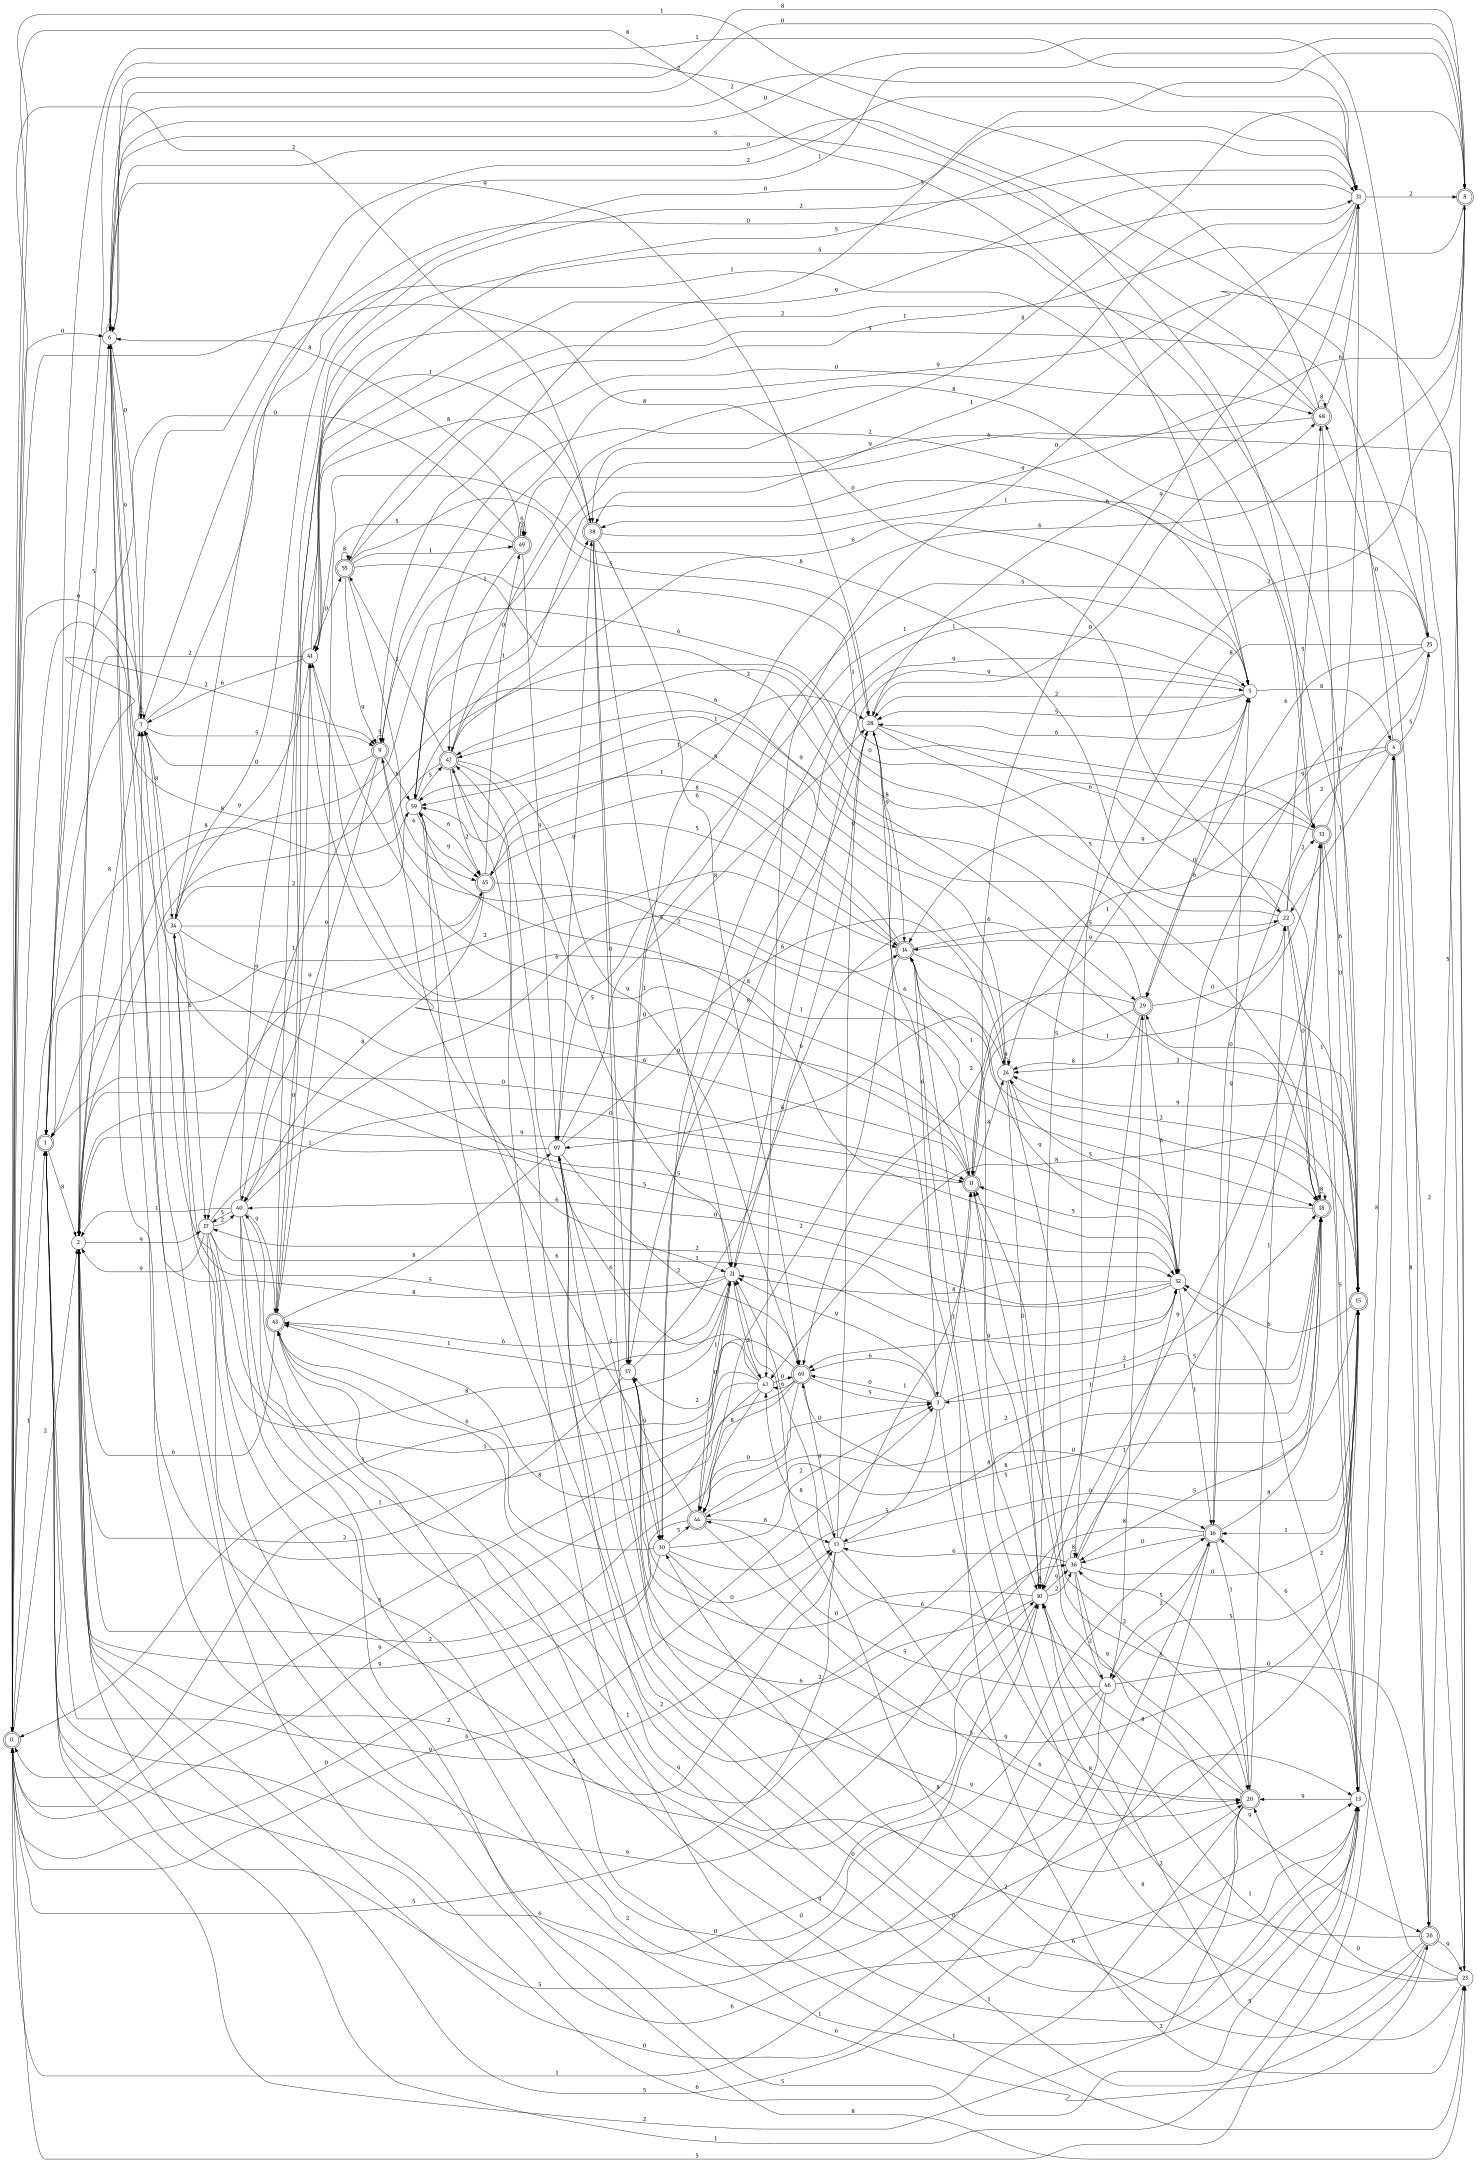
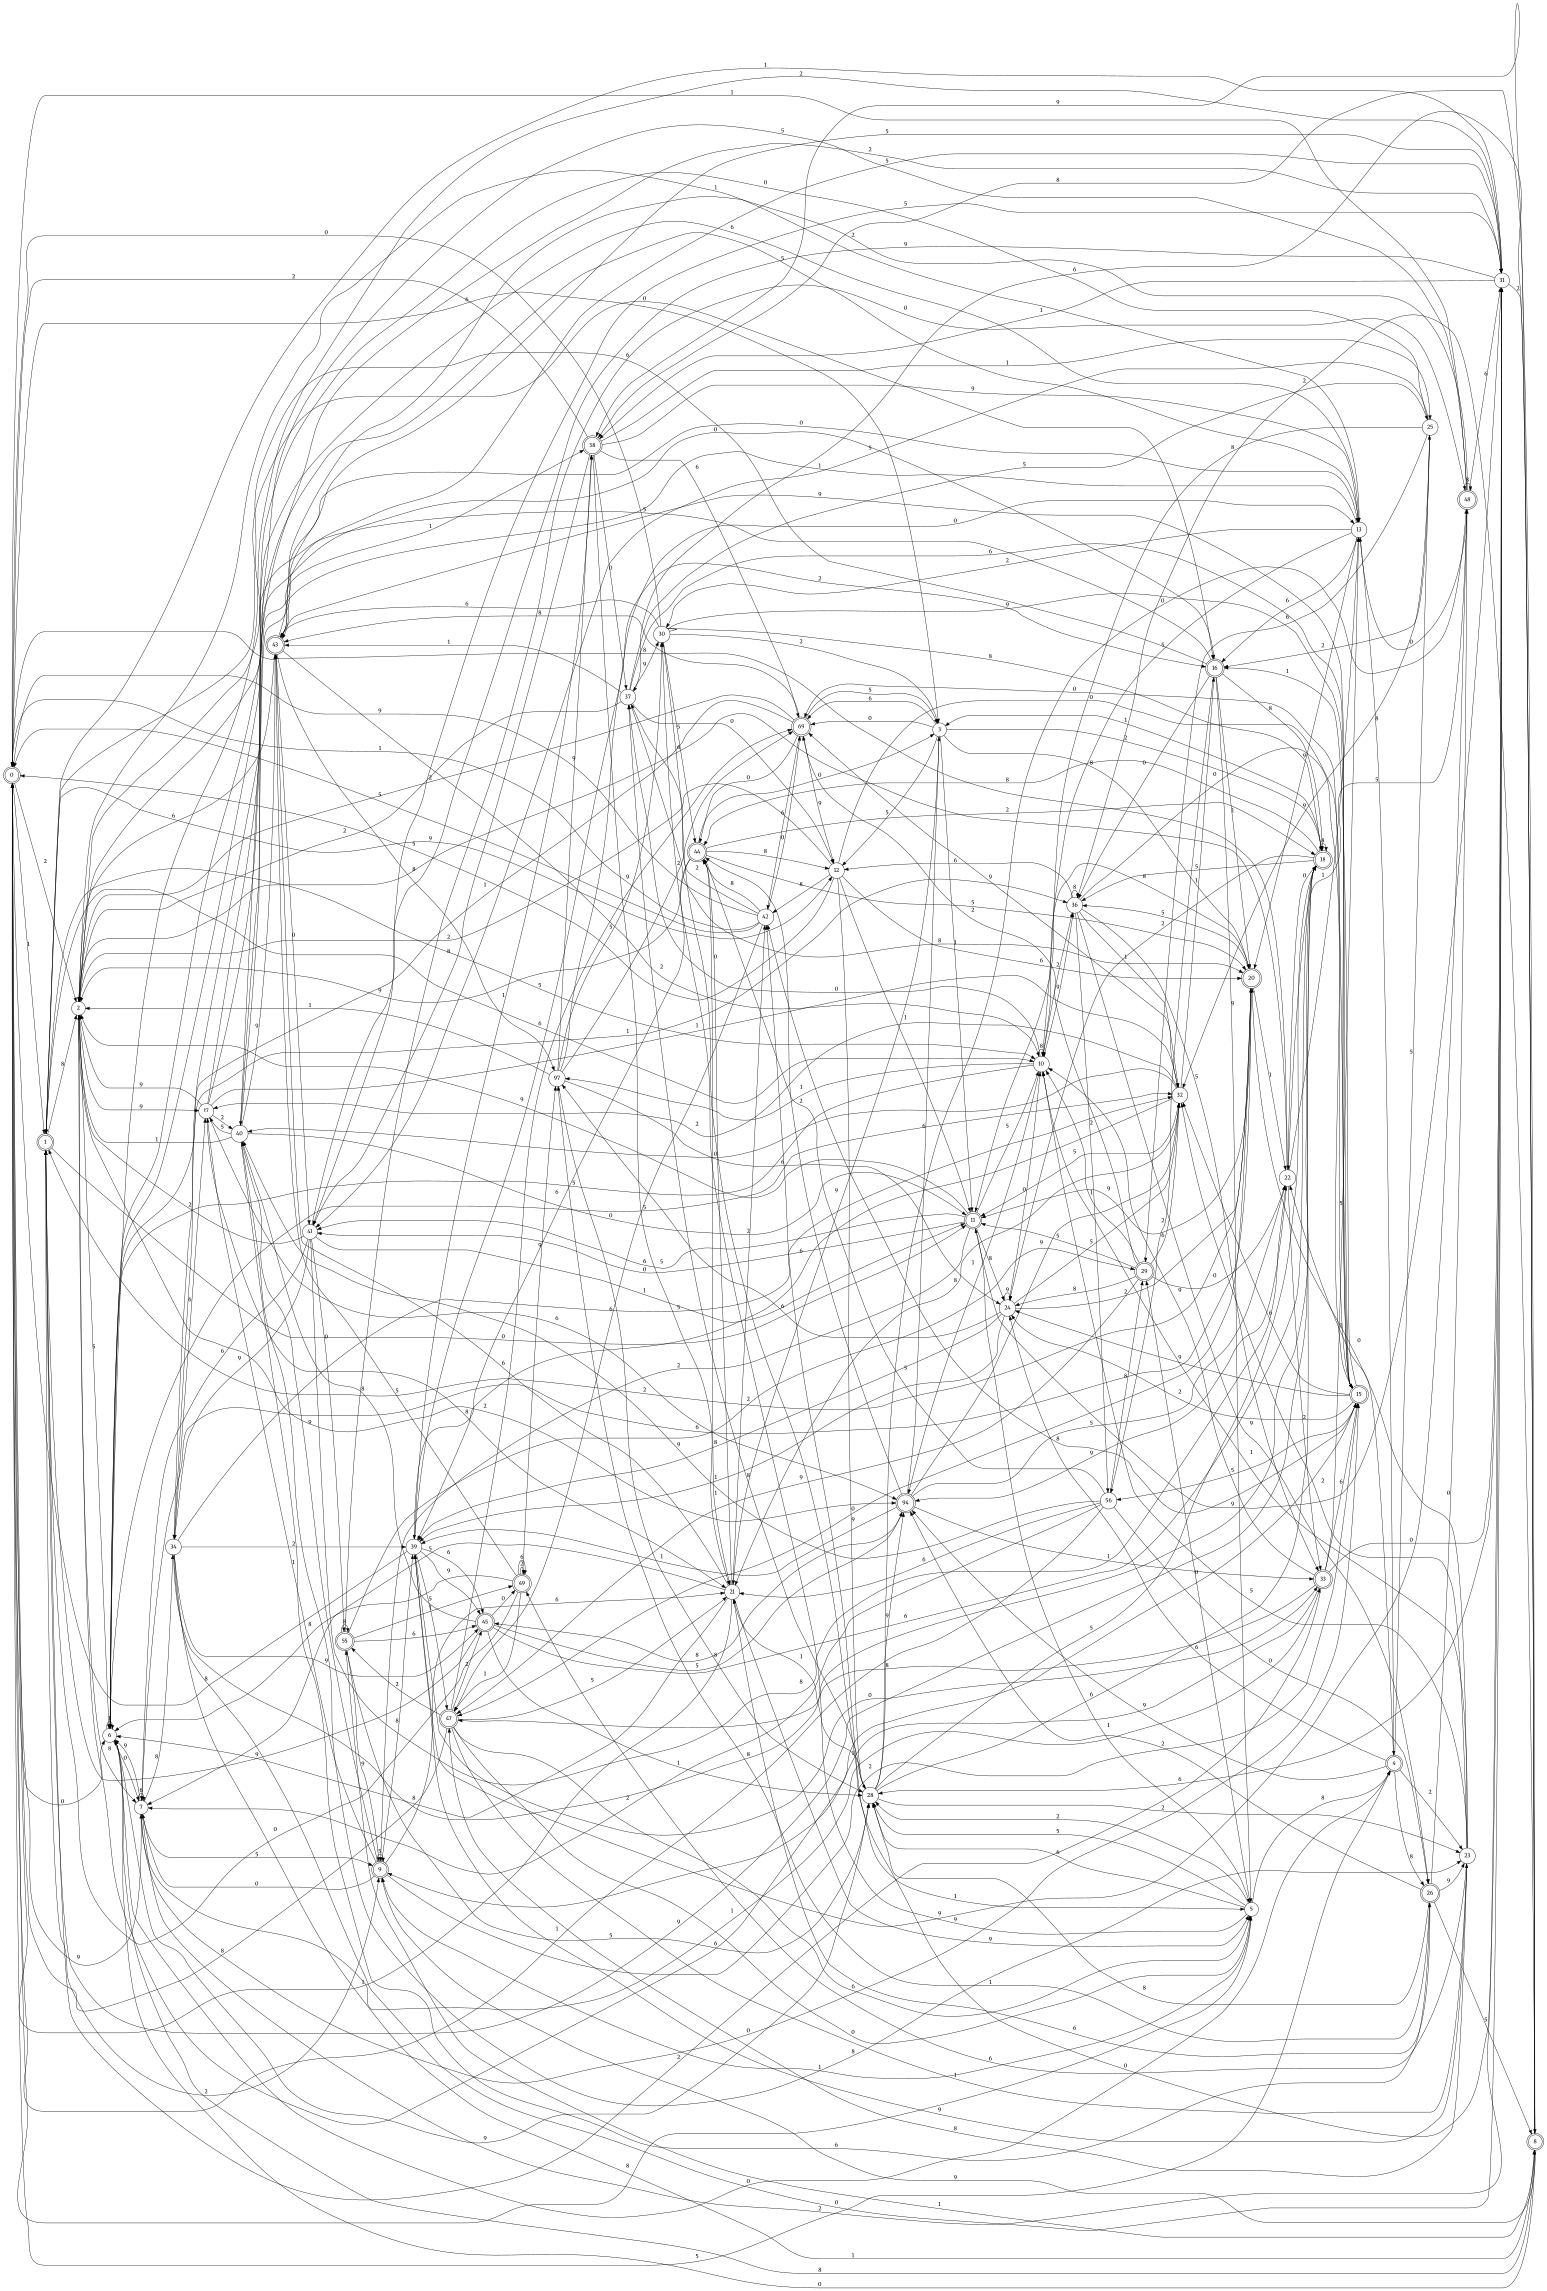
edge "31" -> "43": added, label "5"
edge "8" -> "9": label "5" -> "9"
edge "22" -> "48": reversed
edge "5" -> "97": now "5" -> "9"
node "59": label "59" -> "39"
node "14": label "14" -> "94"
edge "18" -> "29": removed, label "0"
edge "10" -> "97": label "6" -> "1"
node "46": label "46" -> "56"
